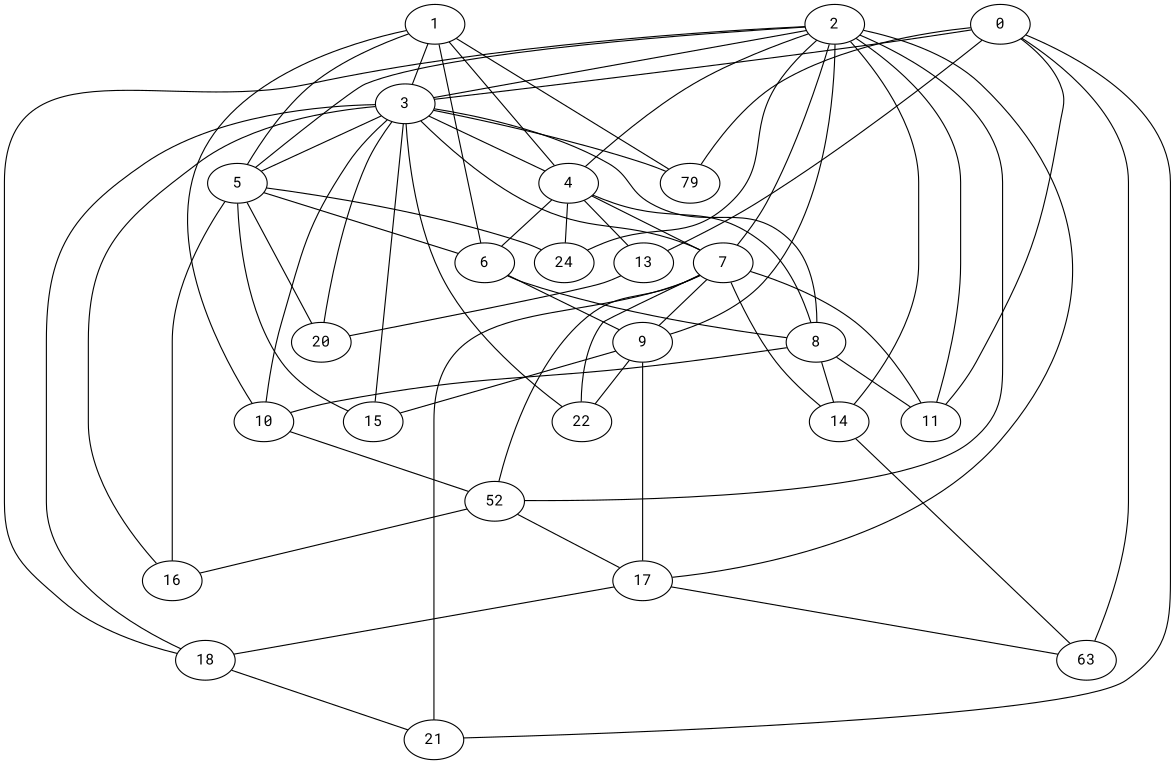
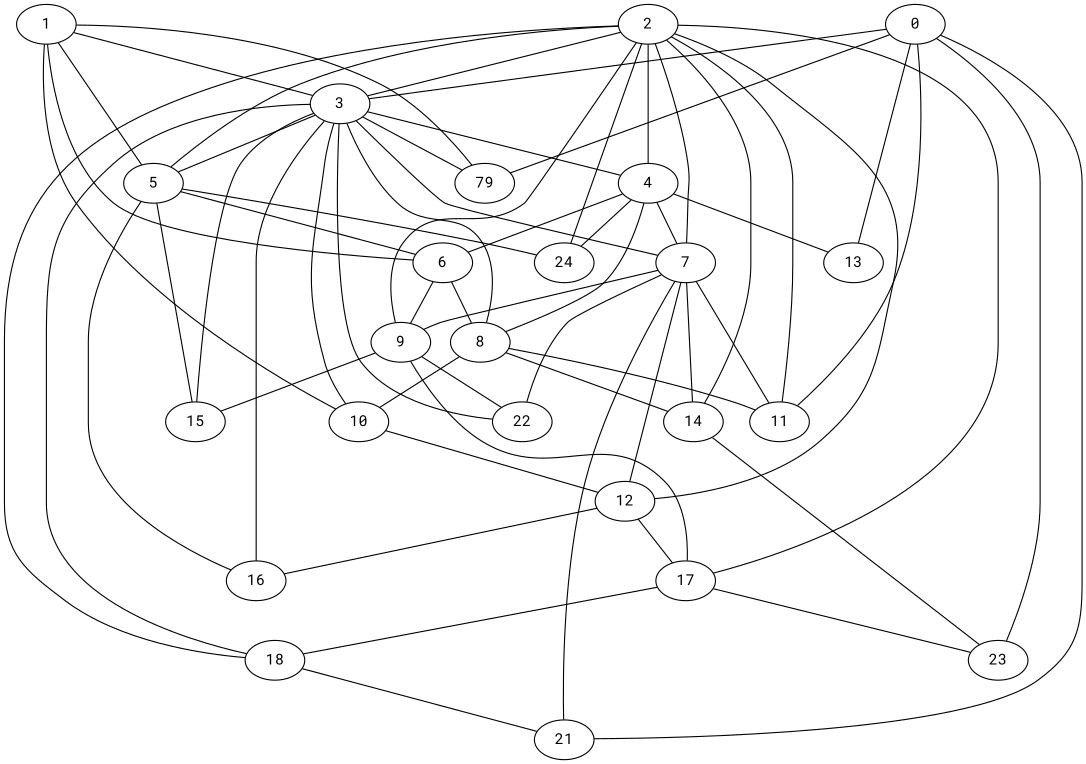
edge "1" -- "4": removed
node "20": removed
node "52": label "52" -> "12"
node "63": label "63" -> "23"
